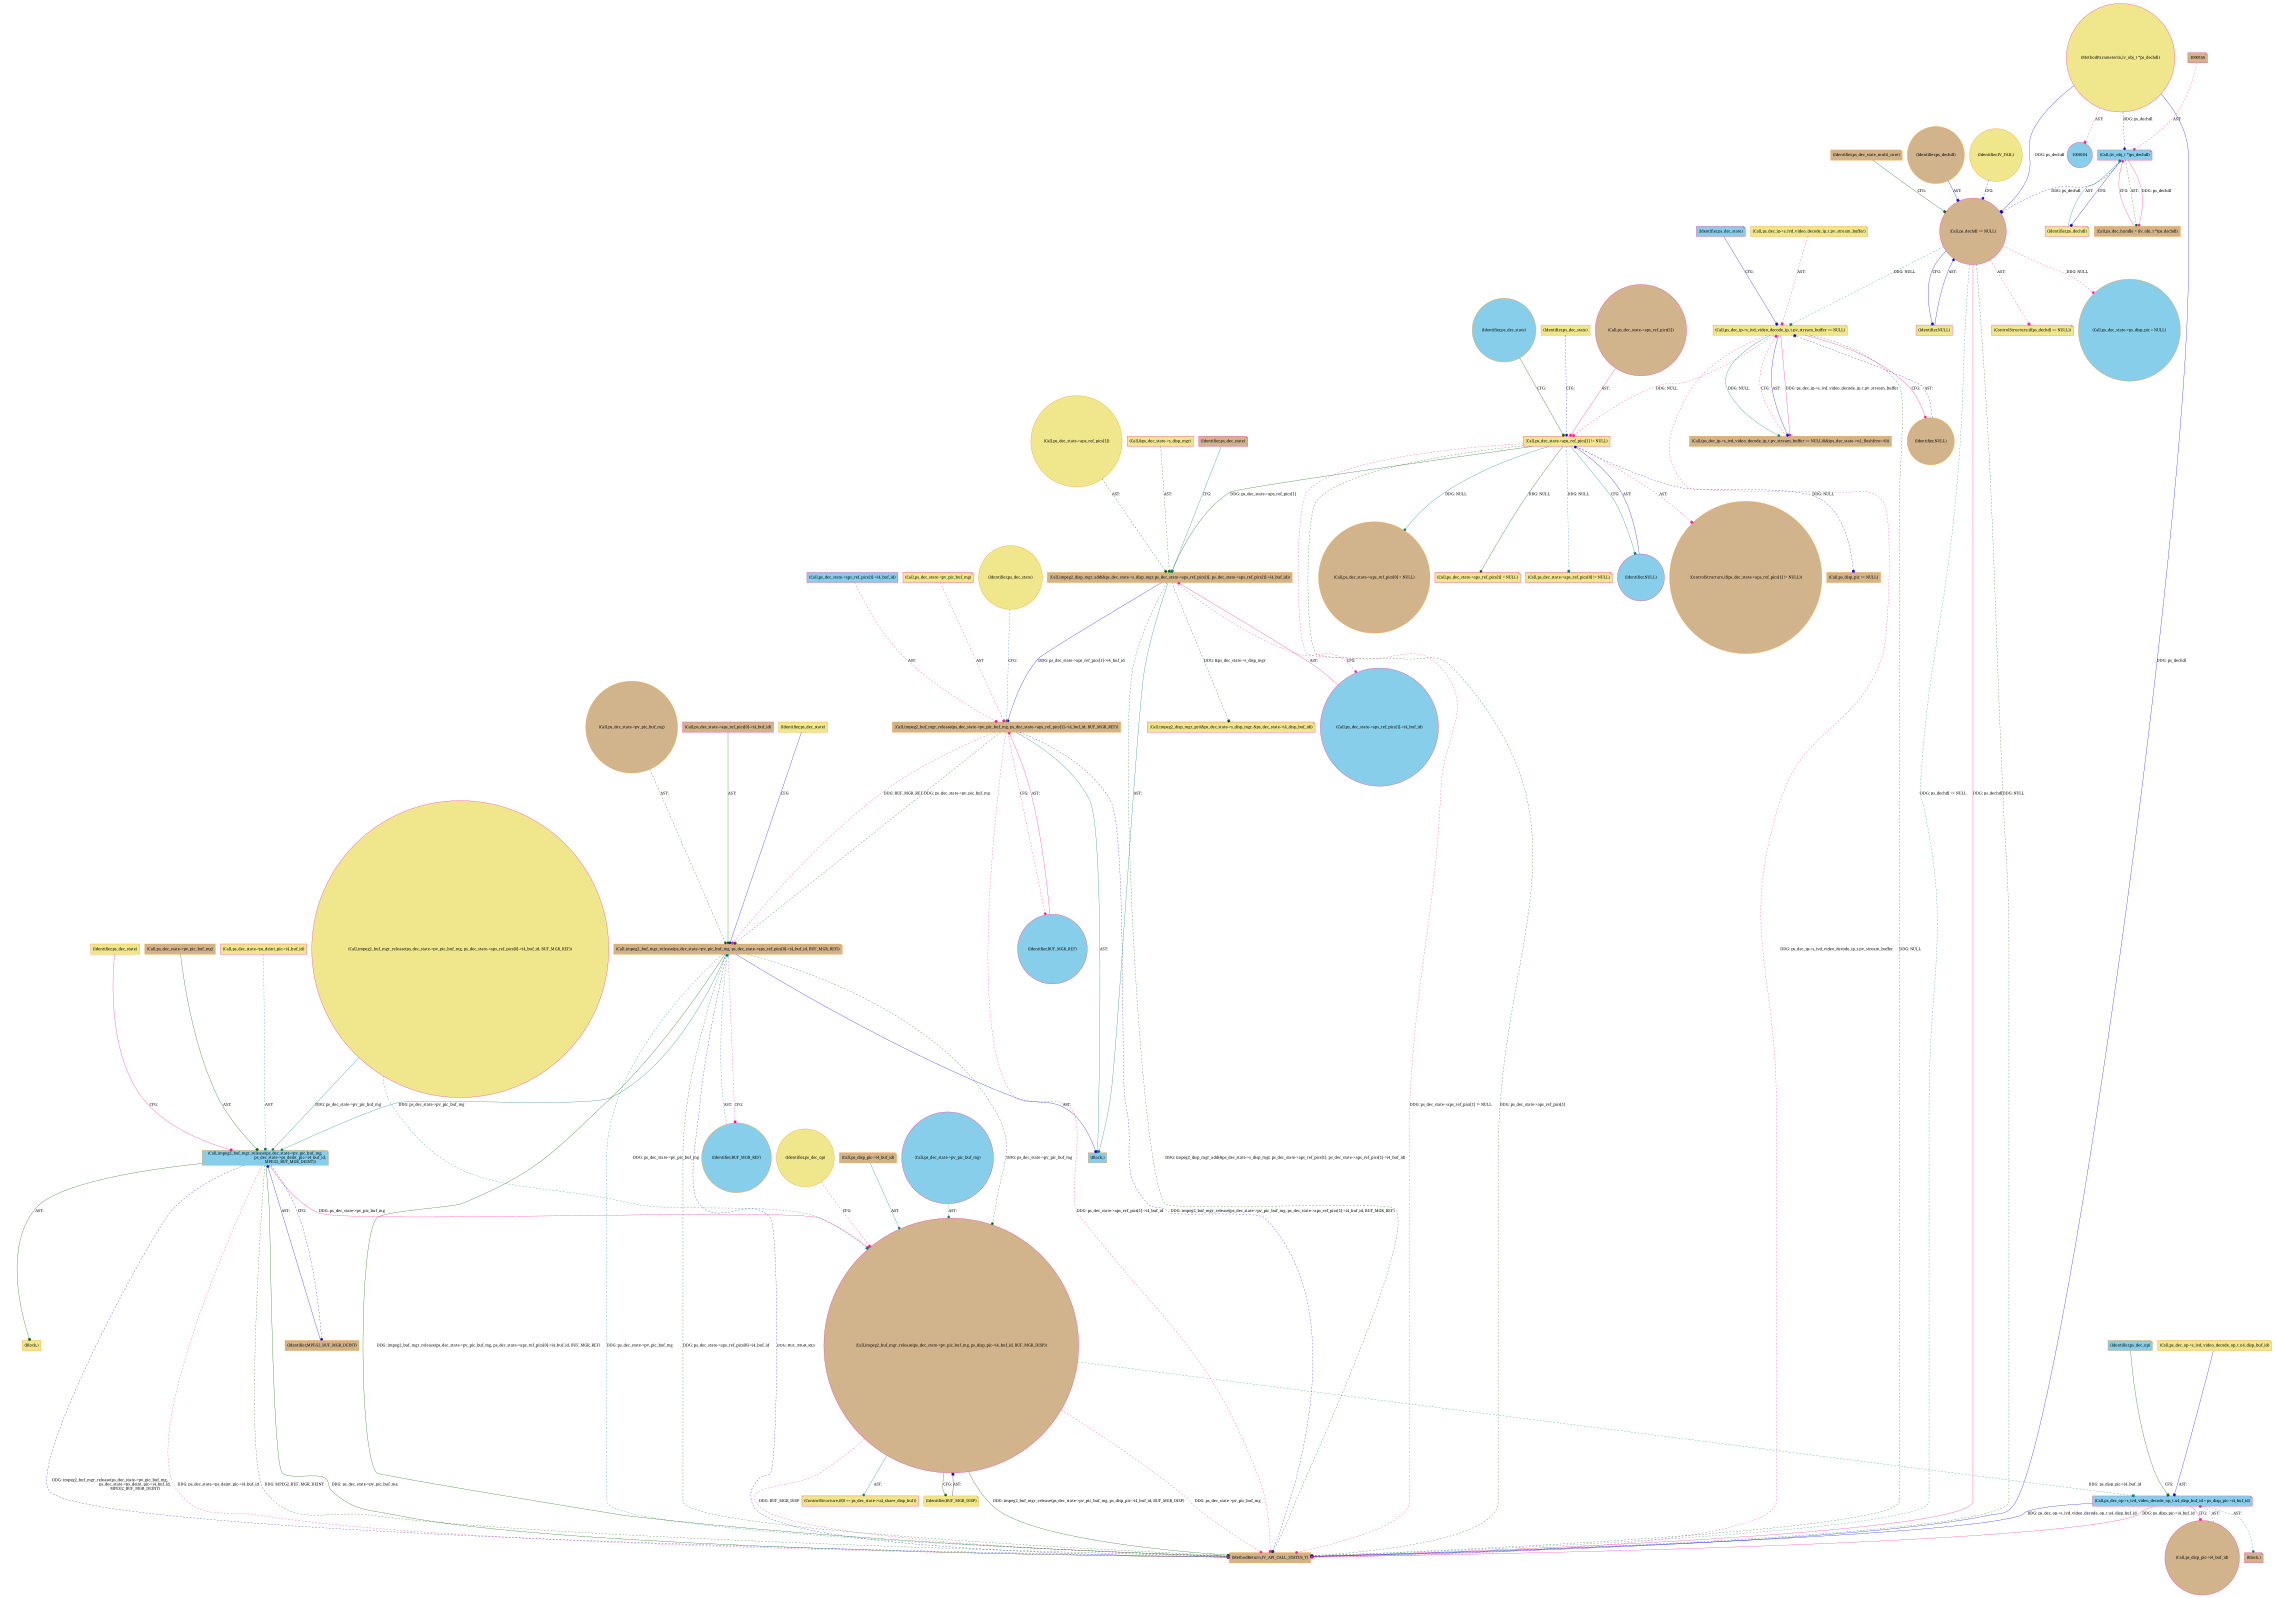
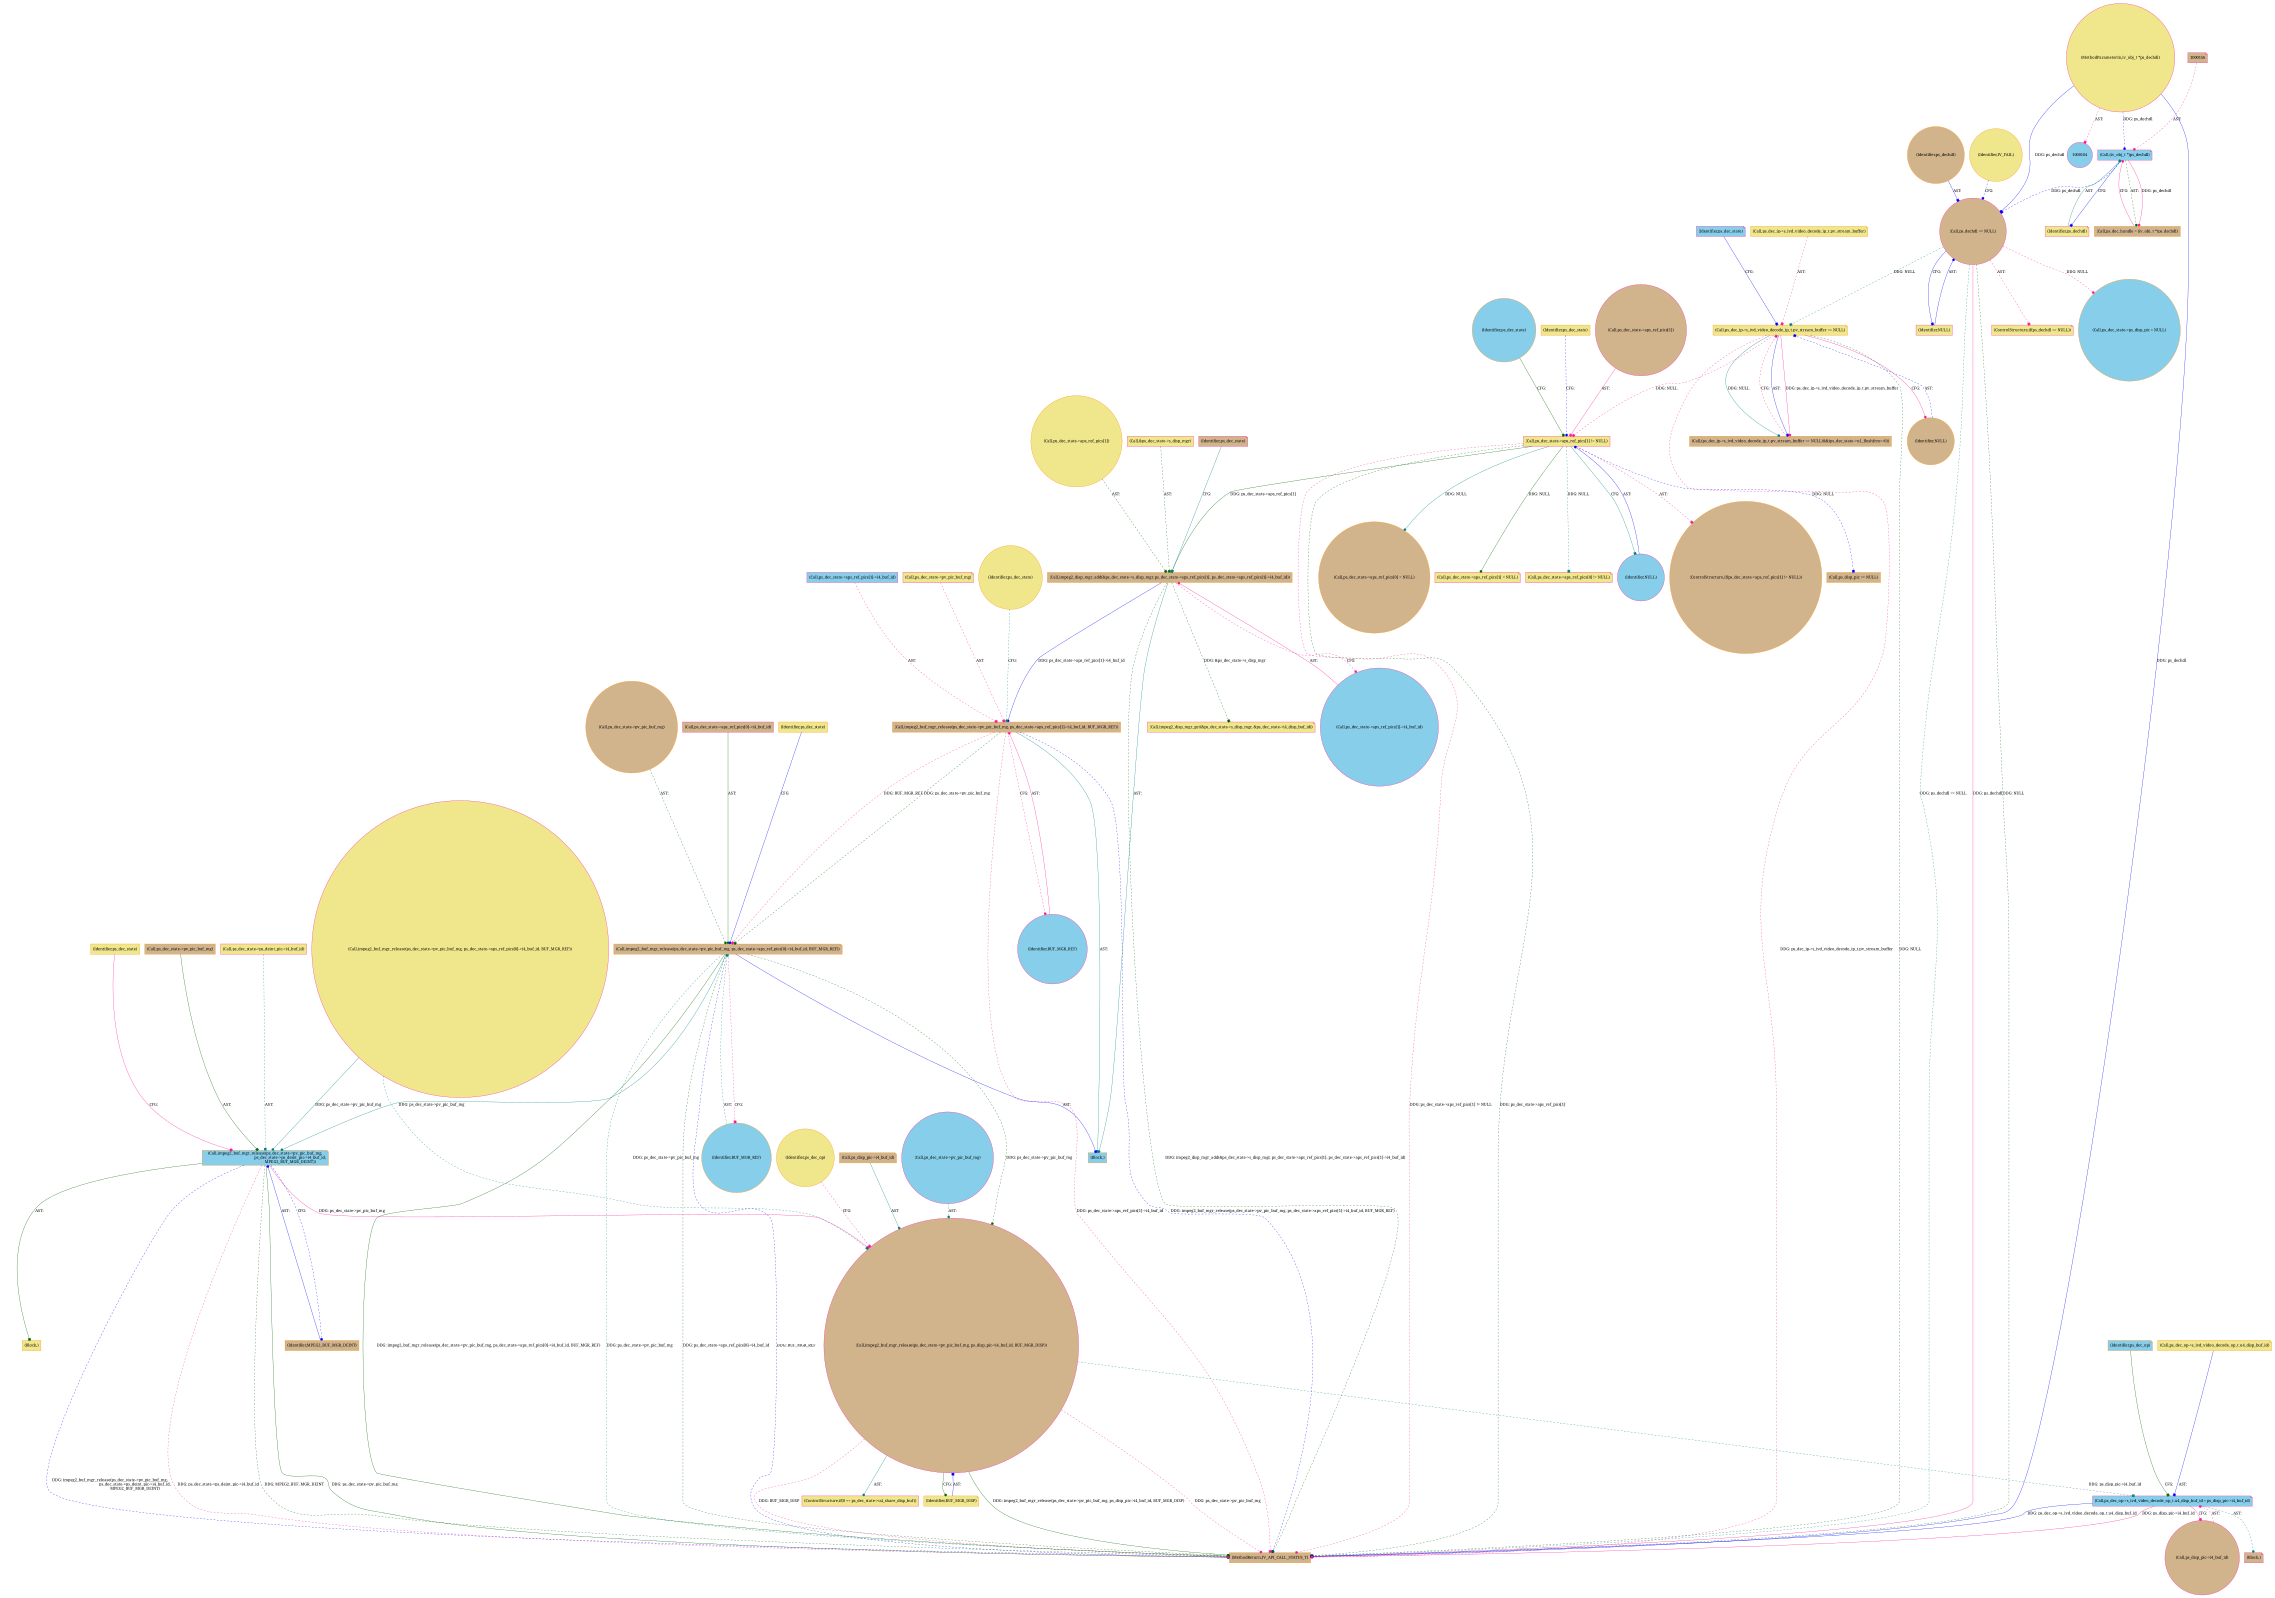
node "(Identifier,ps_dec_state_multi_core)": removed
